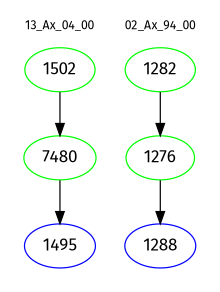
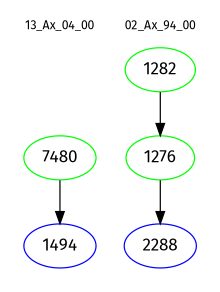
node "1502": removed
node "1495": label "1495" -> "1494"
node "1288": label "1288" -> "2288"
